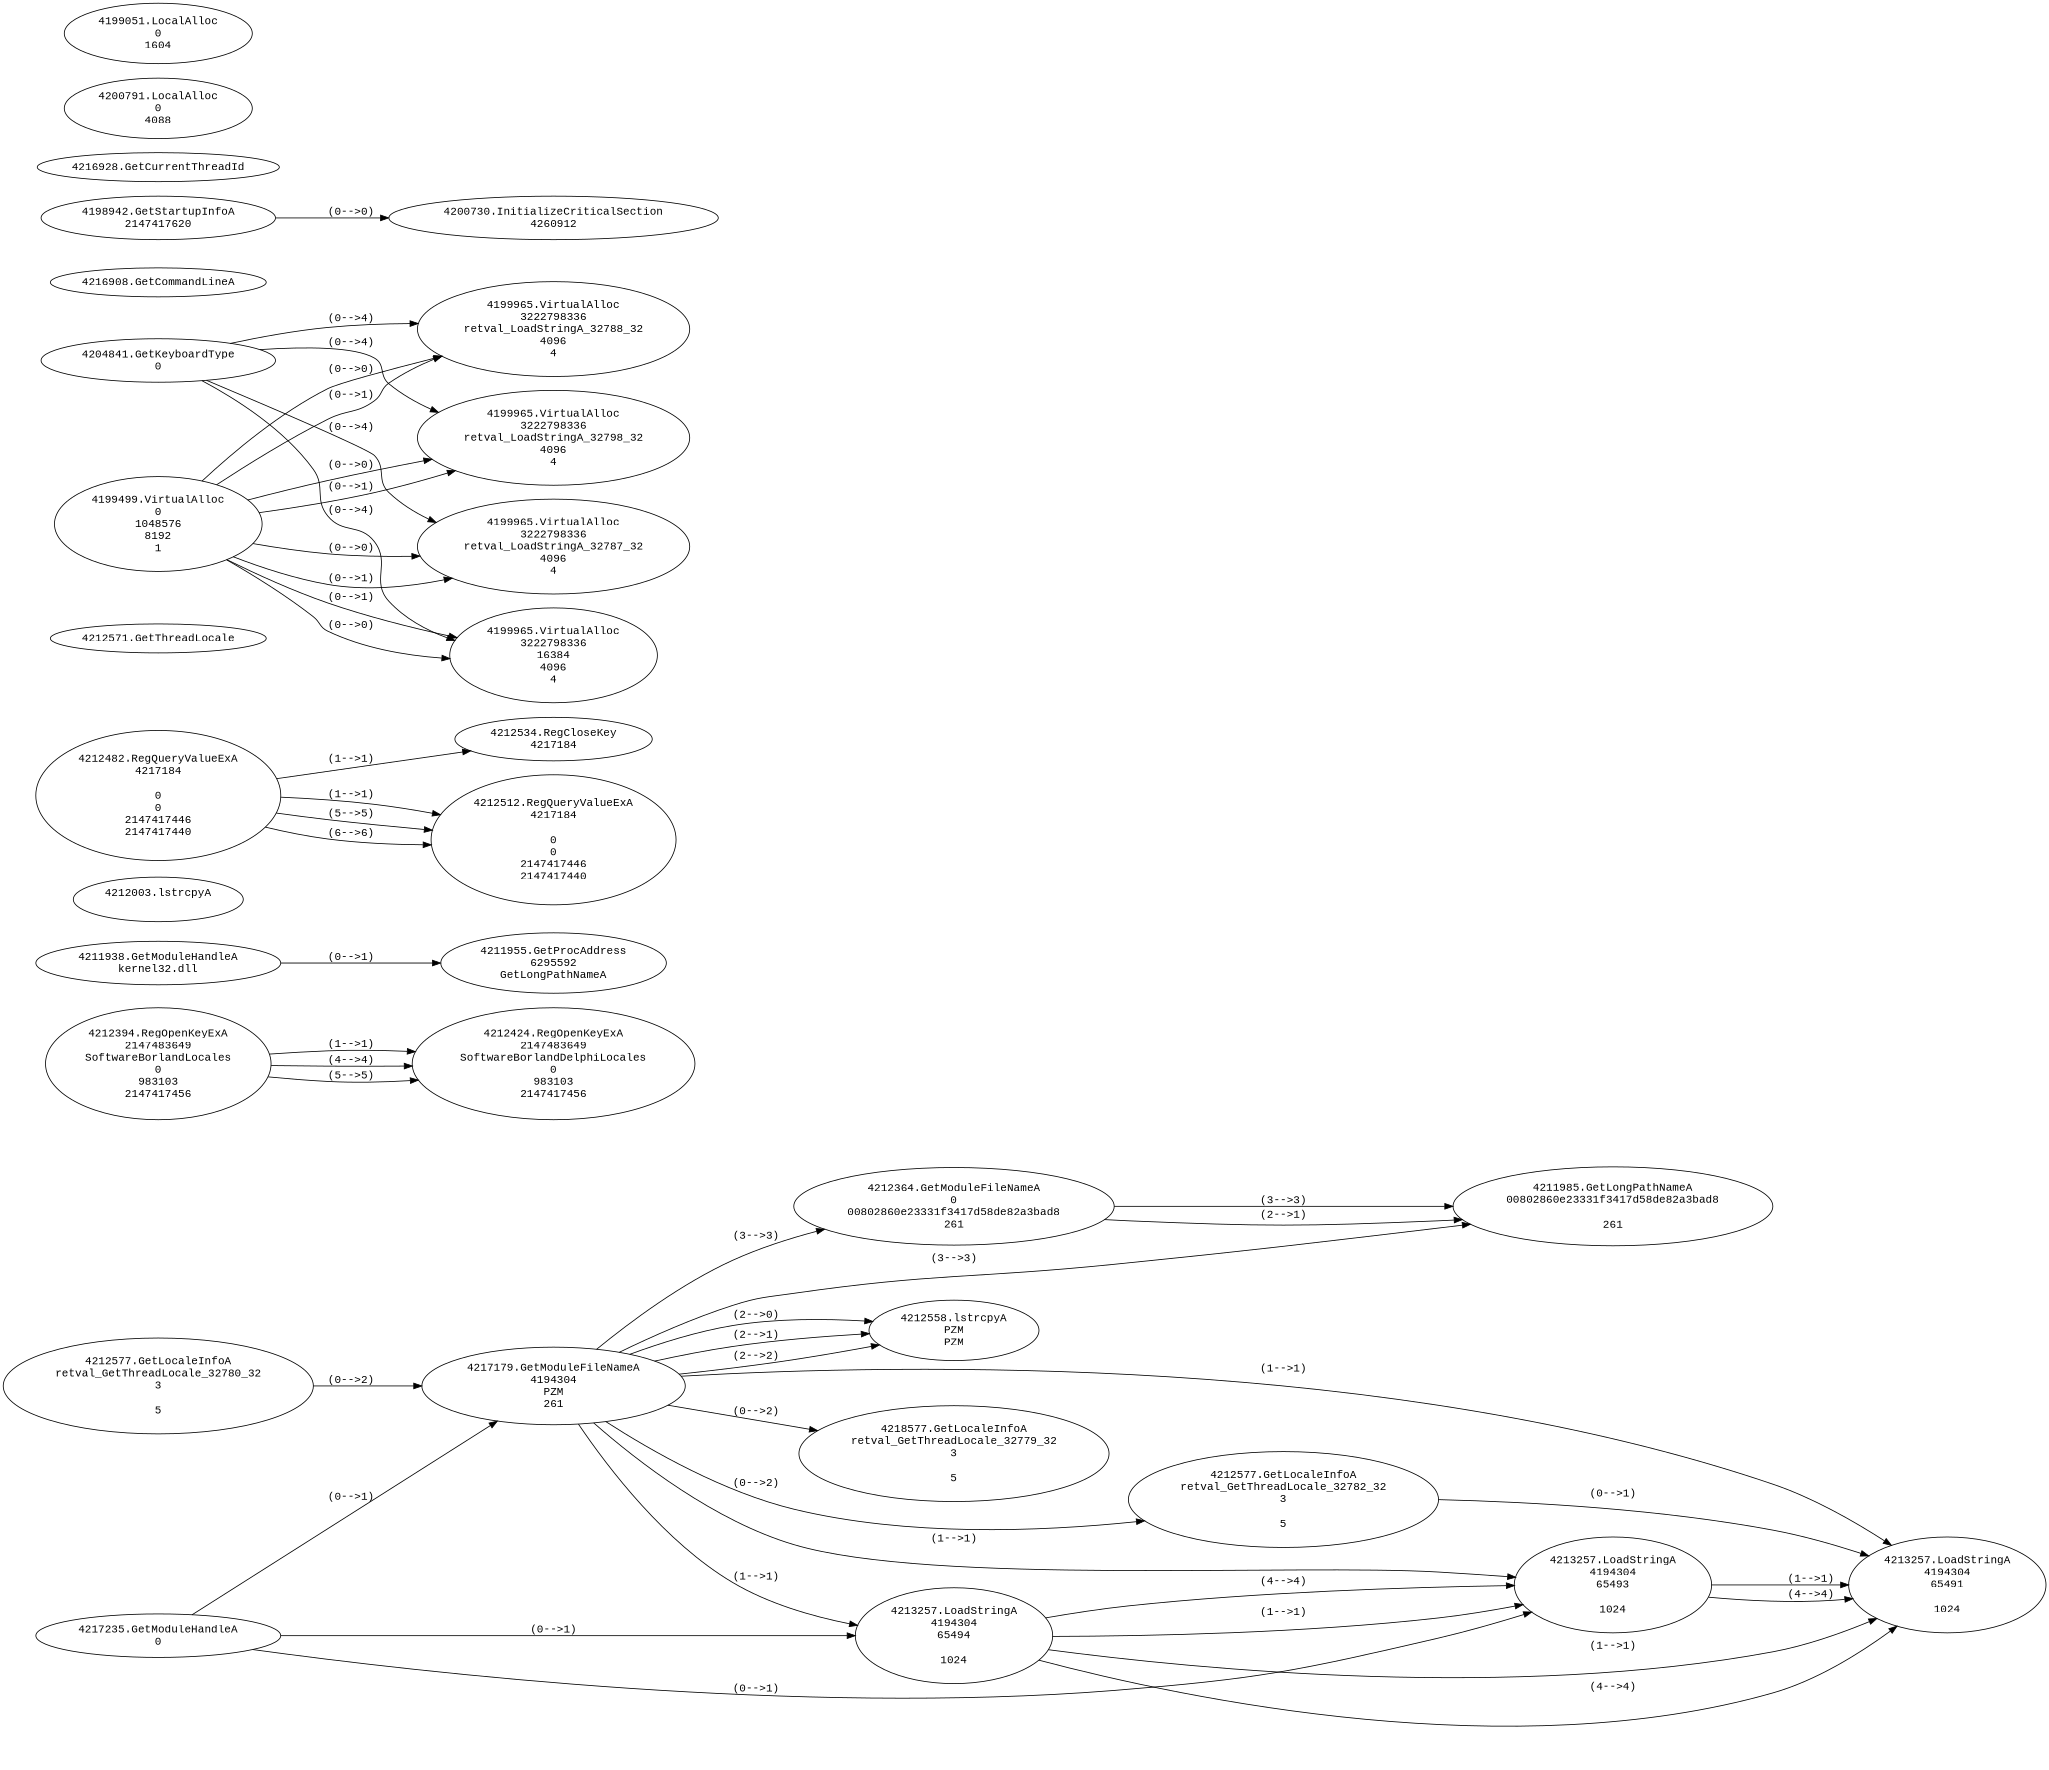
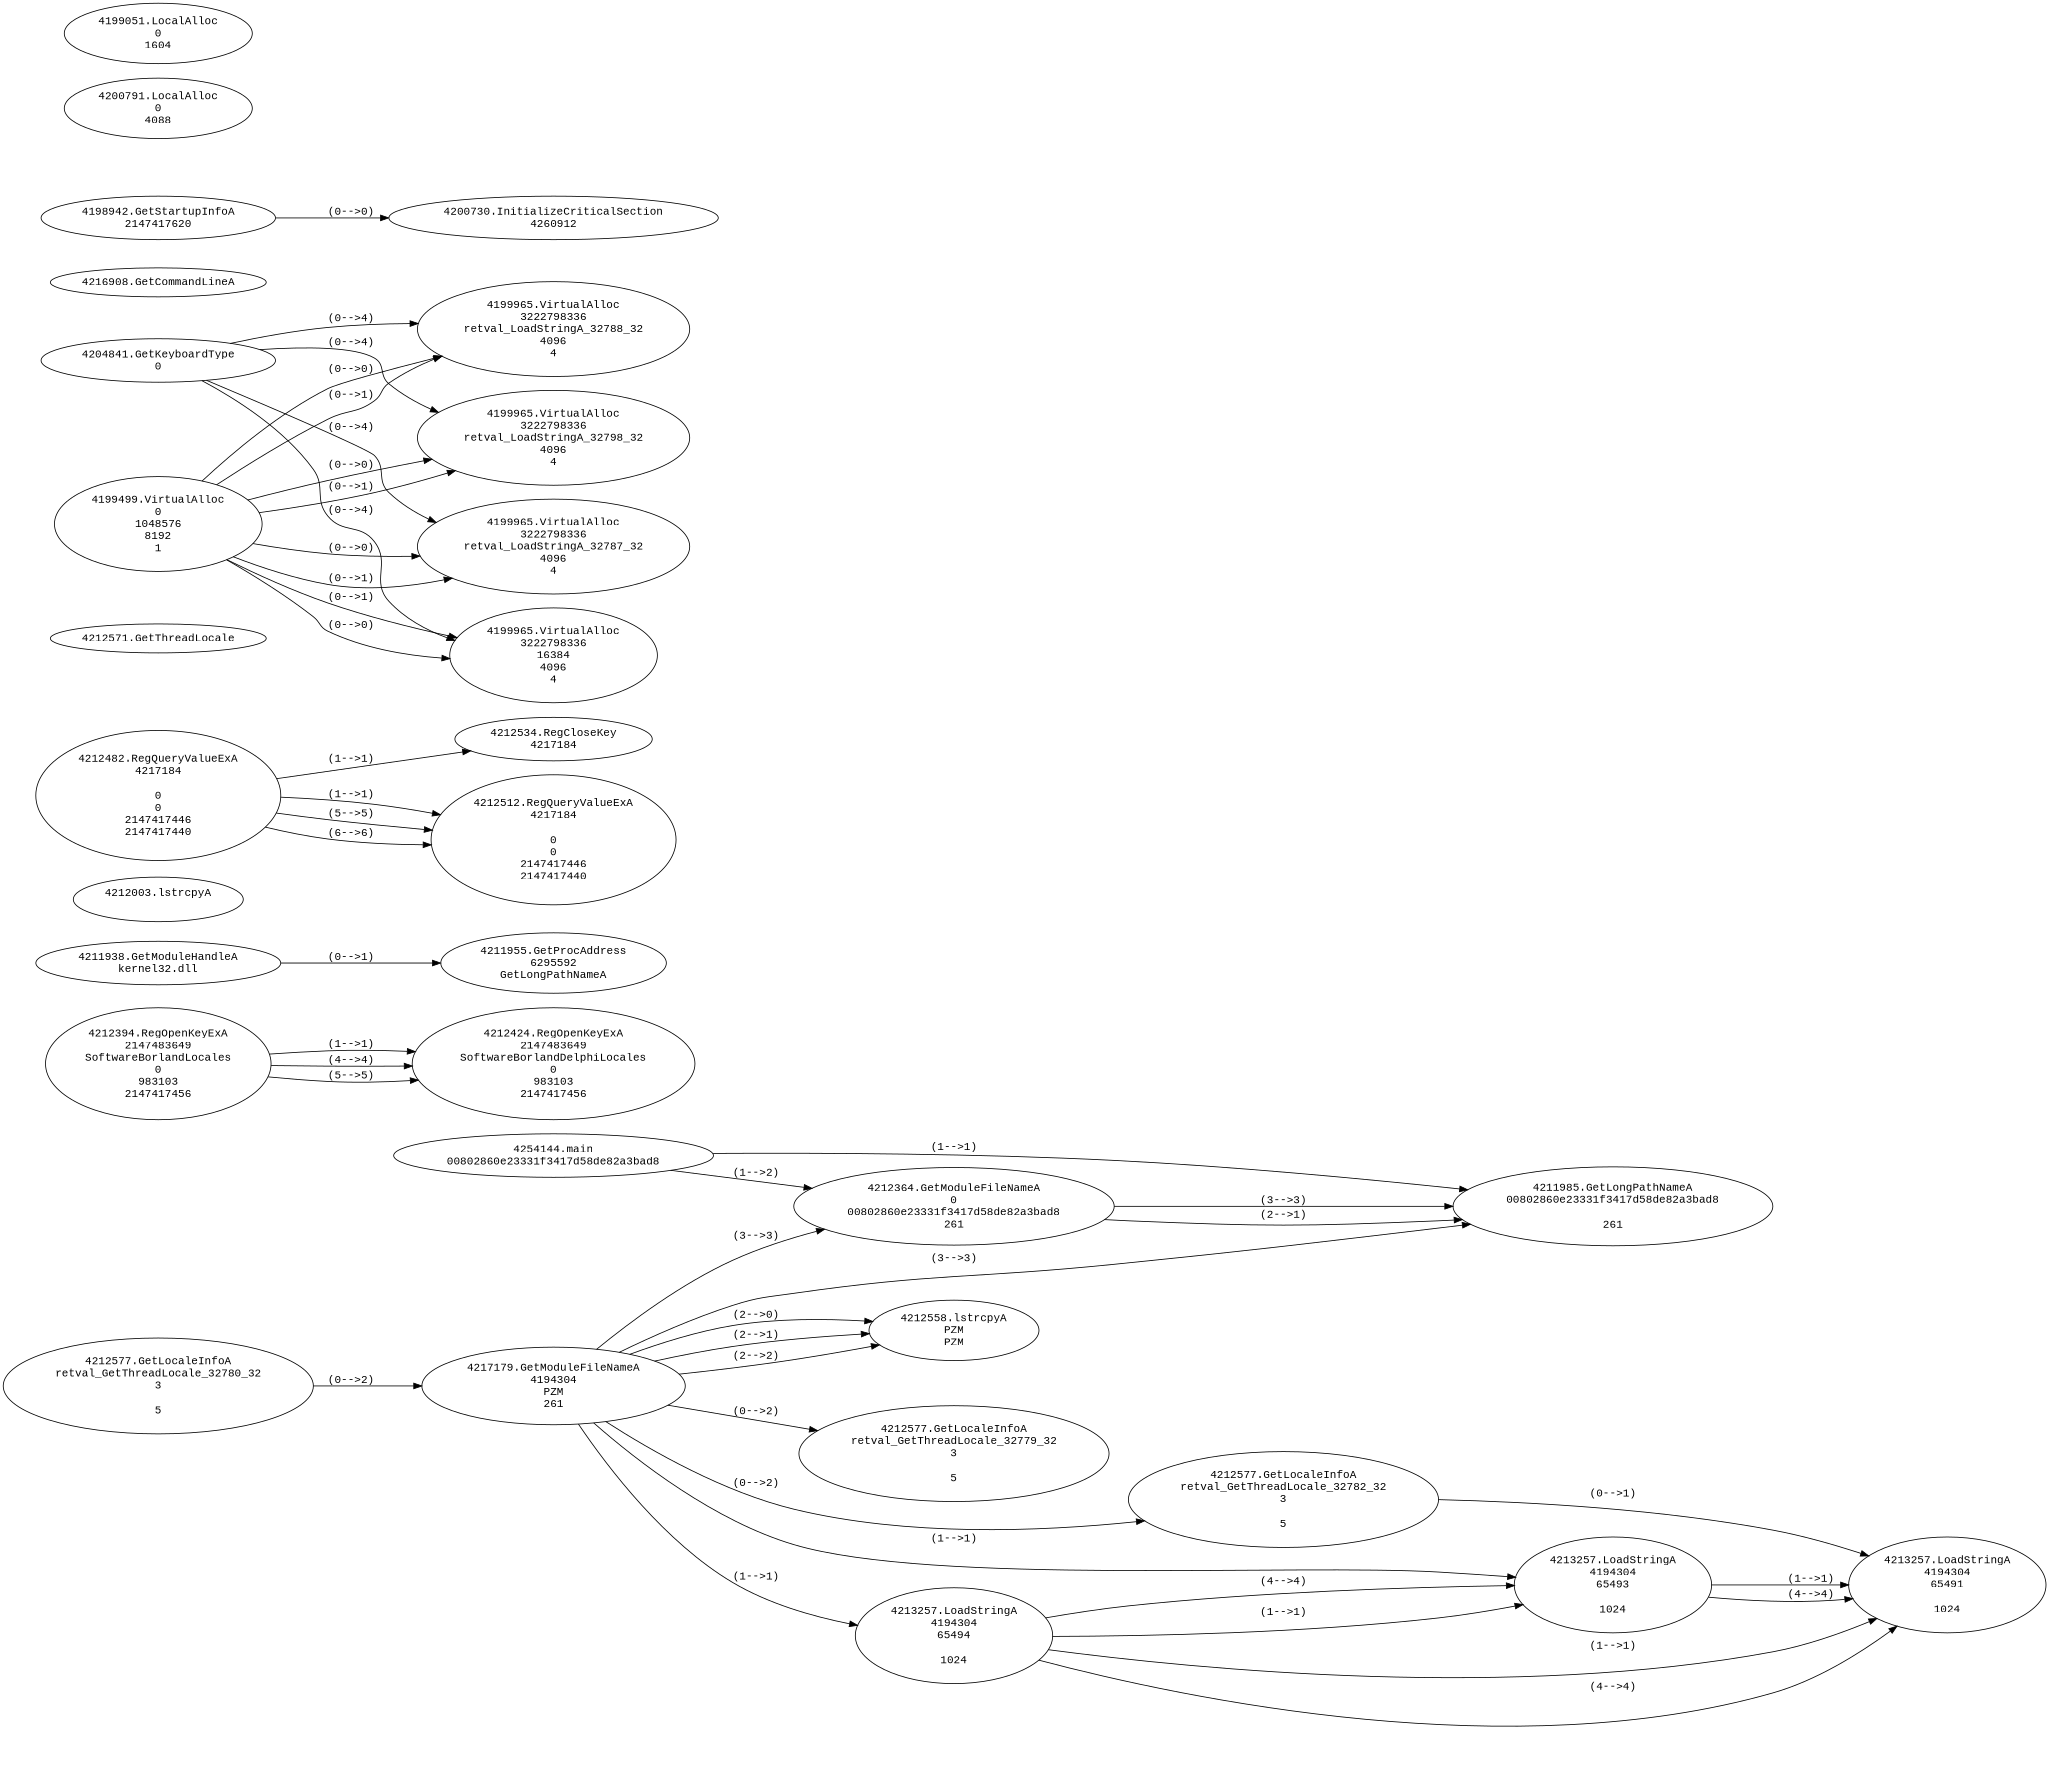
node "4216928.GetCurrentThreadId": removed
node "4254144.main 00802860e23331f3417d58de82a3bad8": added
edge "4217179.GetModuleFileNameA 4194304 PZM 261" -> "4213257.LoadStringA 4194304 65491 1024": removed, label "(1-->1)"
node "4218577.GetLocaleInfoA retval_GetThreadLocale_32779_32 3 5": label "4218577.GetLocaleInfoA retval_GetThreadLocale_32779_32 3 5" -> "4212577.GetLocaleInfoA retval_GetThreadLocale_32779_32 3 5"
node "4217235.GetModuleHandleA 0": removed
